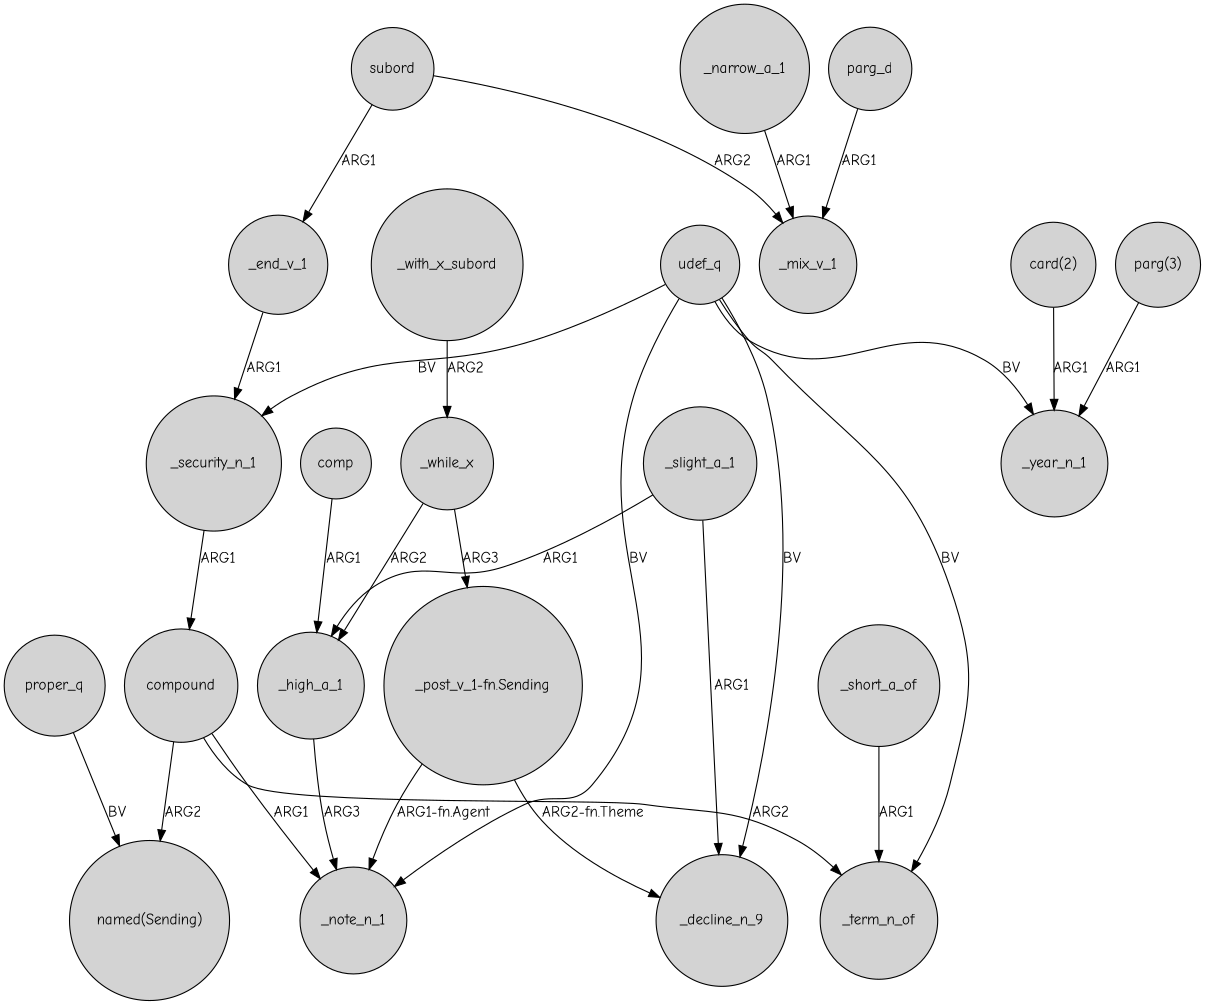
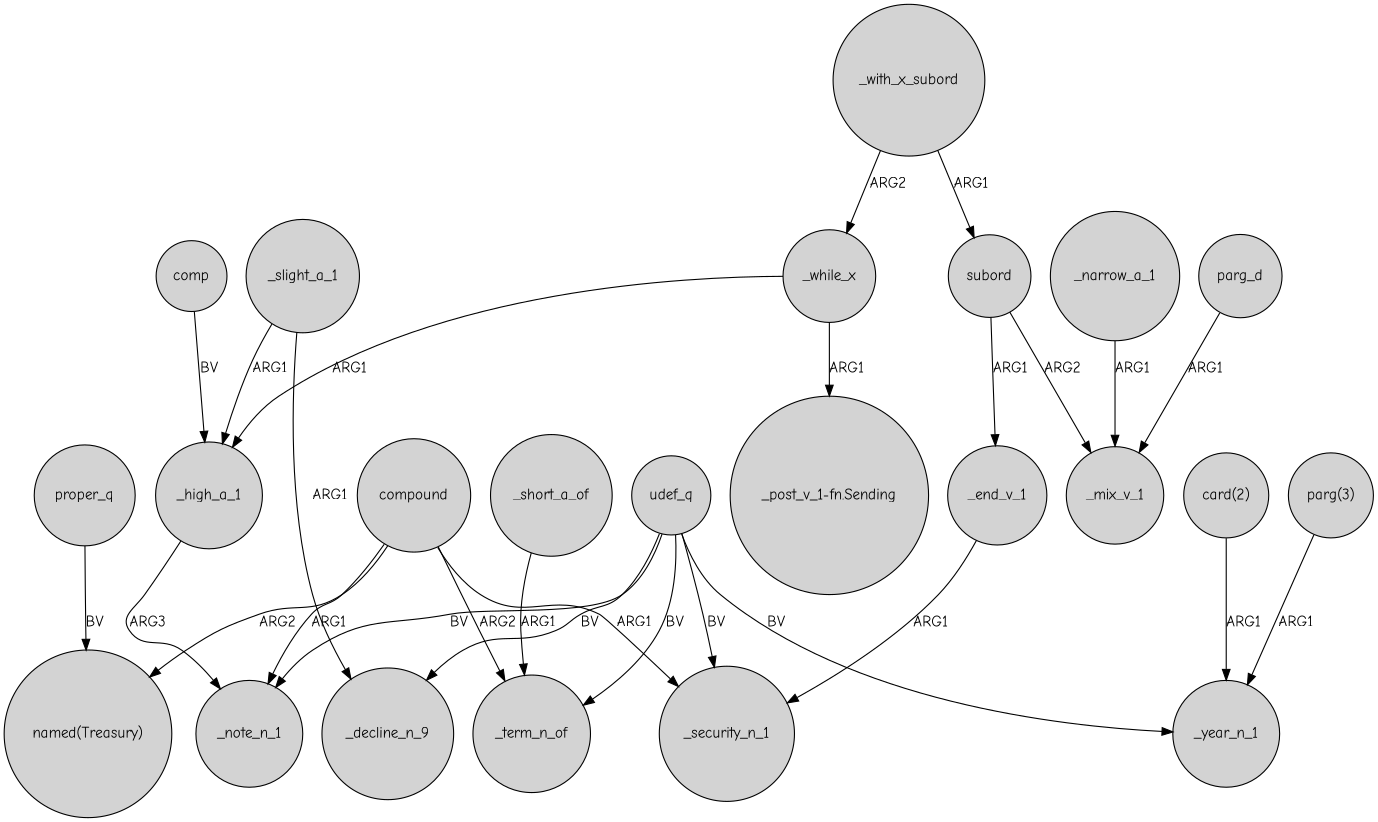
edge "_with_x_subord" -> "subord": added, label "ARG1"
edge "comp" -> "_high_a_1": label "ARG1" -> "BV"
edge "_while_x" -> "_high_a_1": label "ARG2" -> "ARG1"
edge "_while_x" -> "_post_v_1-fn.Sending": label "ARG3" -> "ARG1"
edge "_security_n_1" -> "compound": reversed
edge "_post_v_1-fn.Sending" -> "_note_n_1": removed, label "ARG1-fn.Agent"
edge "_post_v_1-fn.Sending" -> "_decline_n_9": removed, label "ARG2-fn.Theme"
node "named(Sending)": label "named(Sending)" -> "named(Treasury)"
